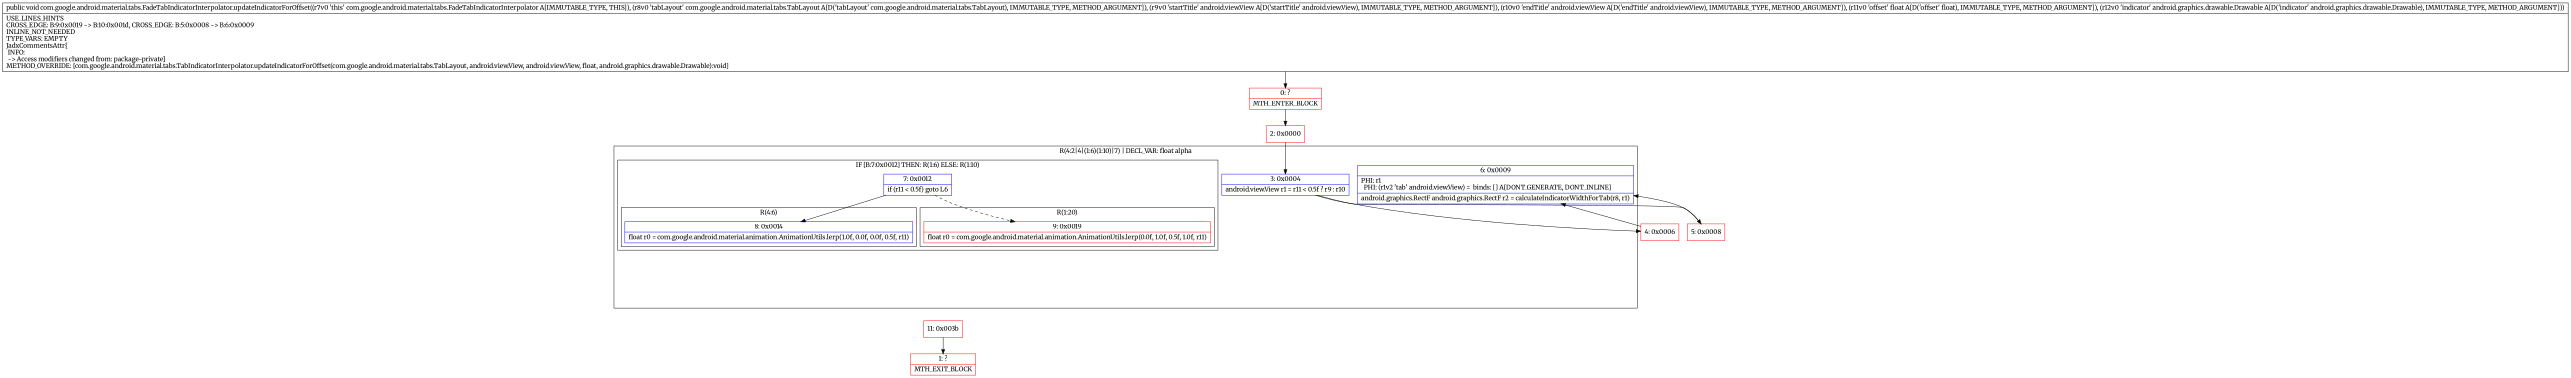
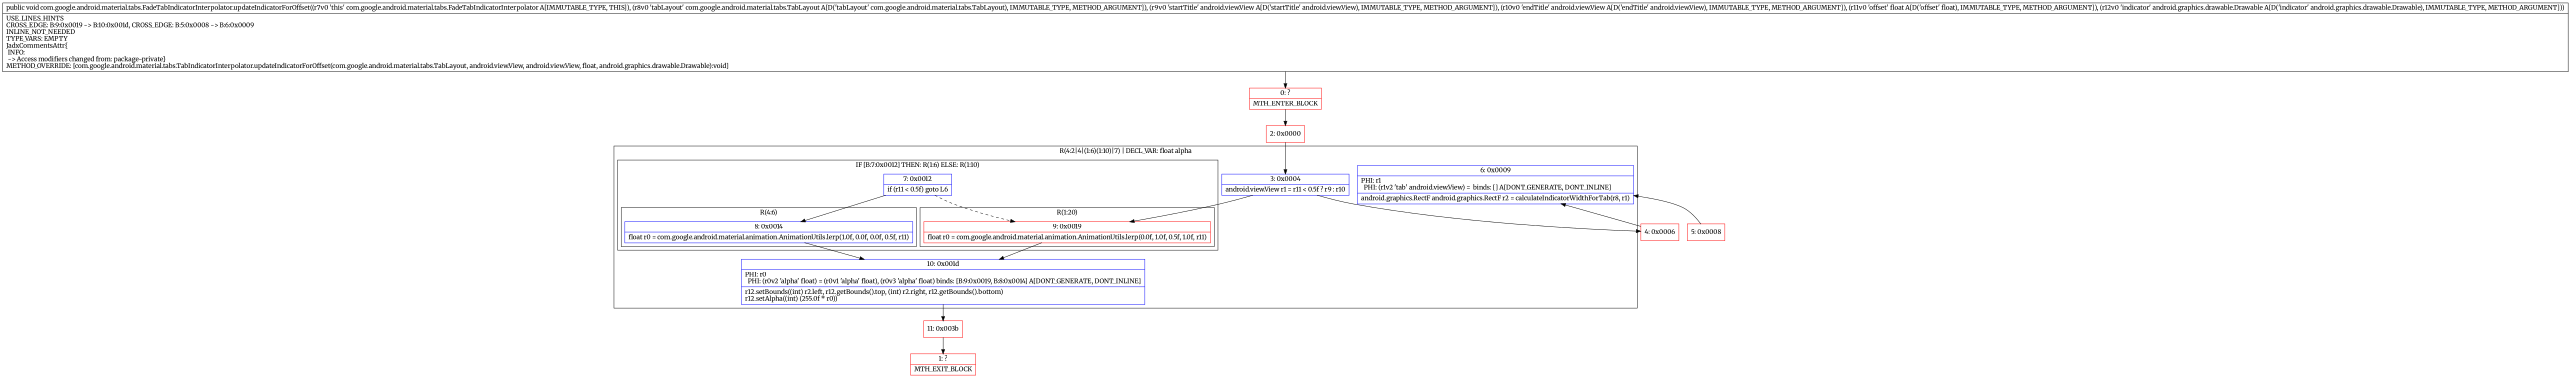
edge "3: 0x0004" -> "5: 0x0008": now "3: 0x0004" -> "9: 0x0019"
node "10: 0x001d": added
